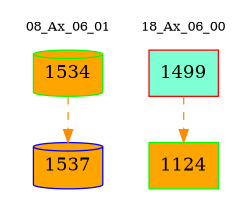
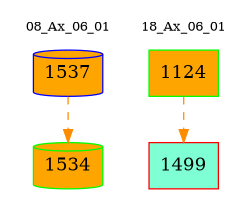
cluster "18_Ax_06_00": label "18_Ax_06_00" -> "18_Ax_06_01"
edge "1534" -> "1537": reversed
edge "1499" -> "1124": reversed
